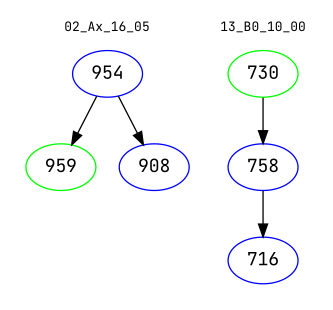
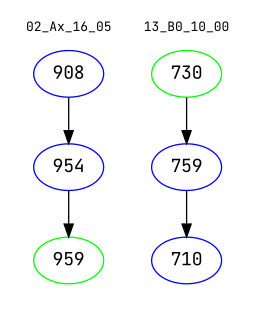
edge "954" -> "908": reversed
node "758": label "758" -> "759"
node "716": label "716" -> "710"
